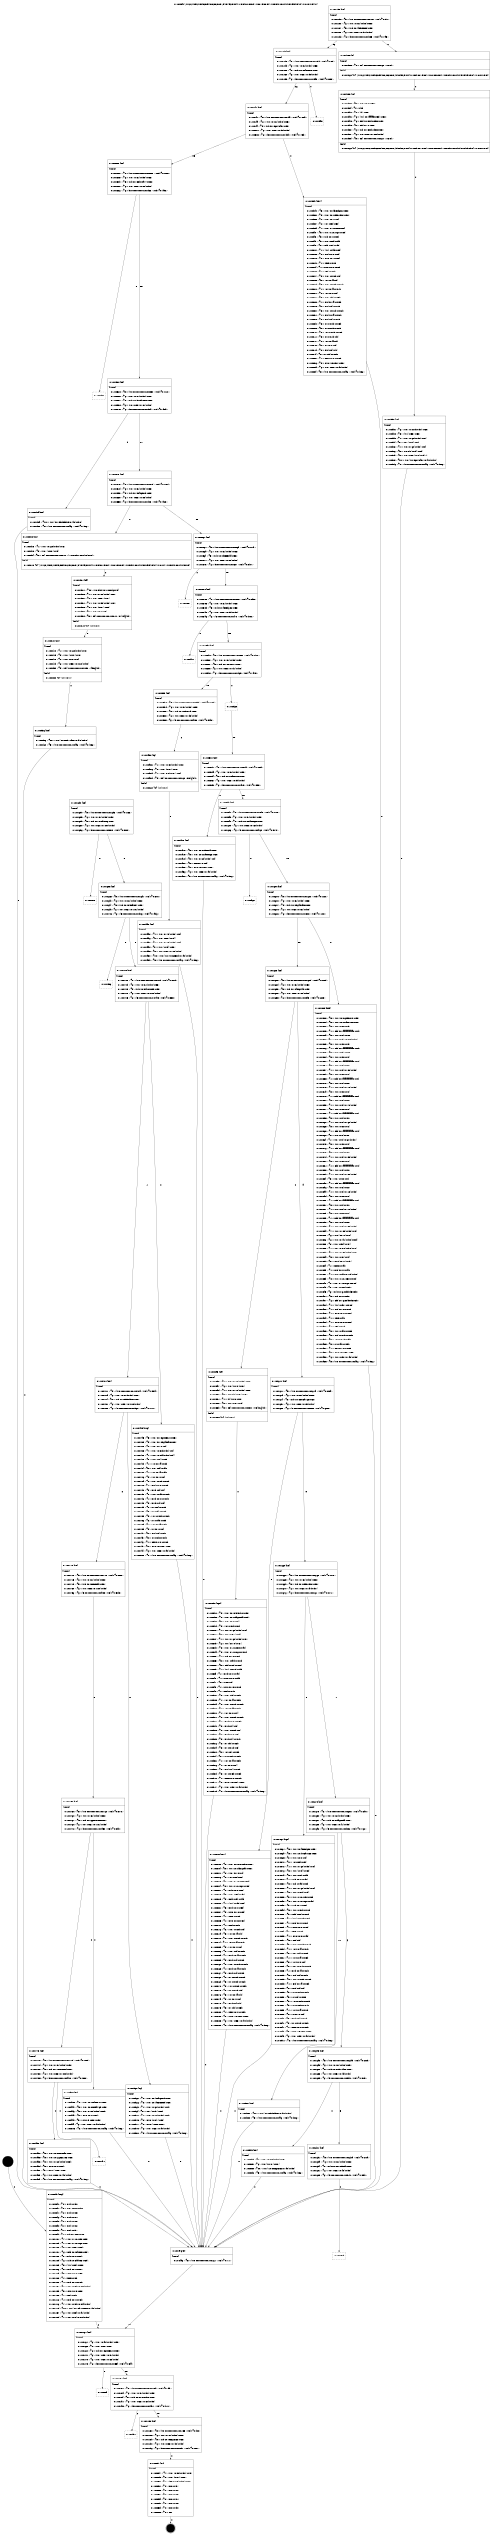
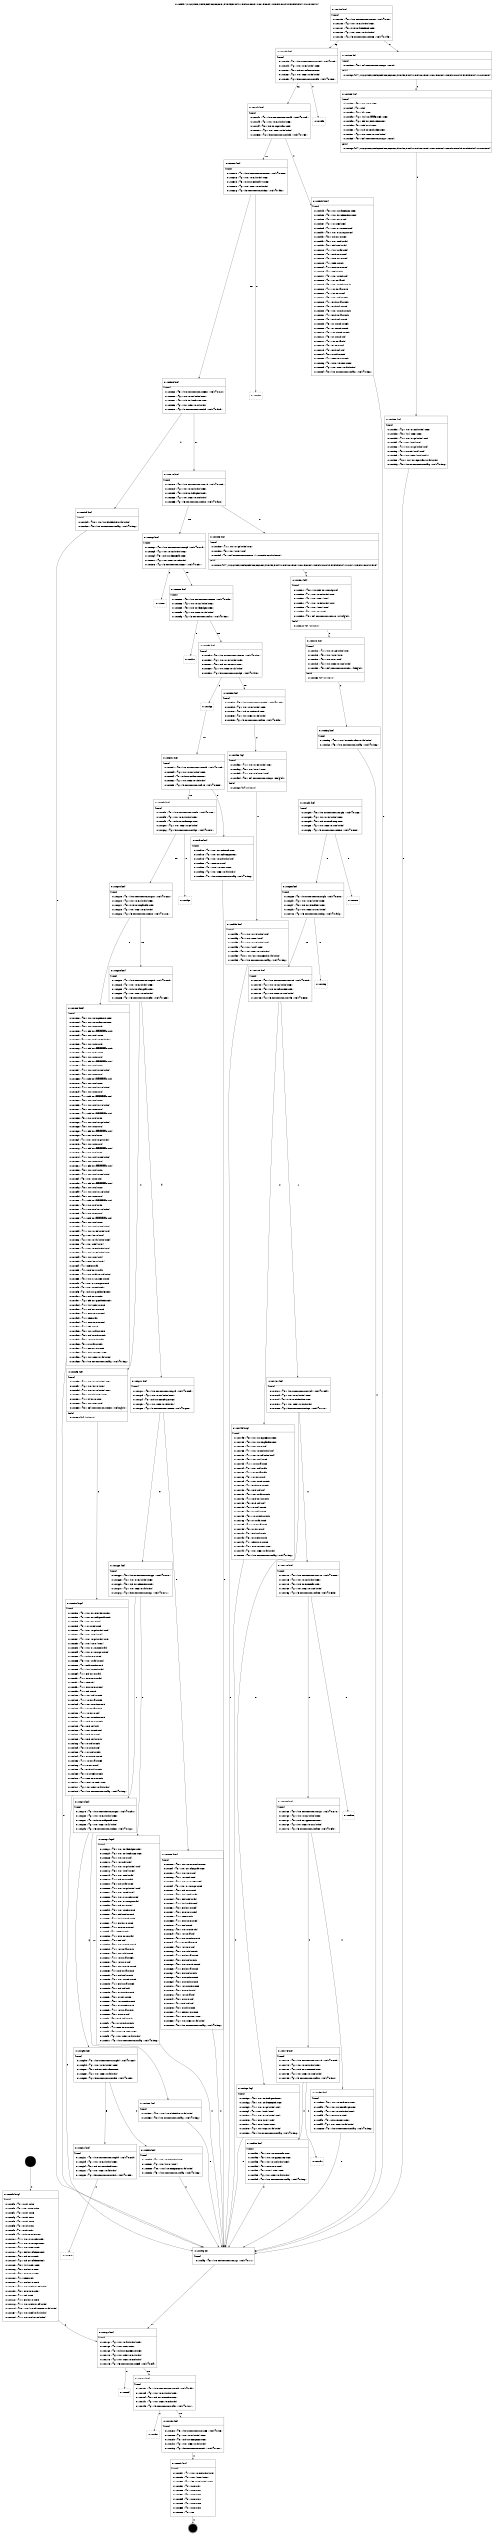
node "0x4019ce": added
